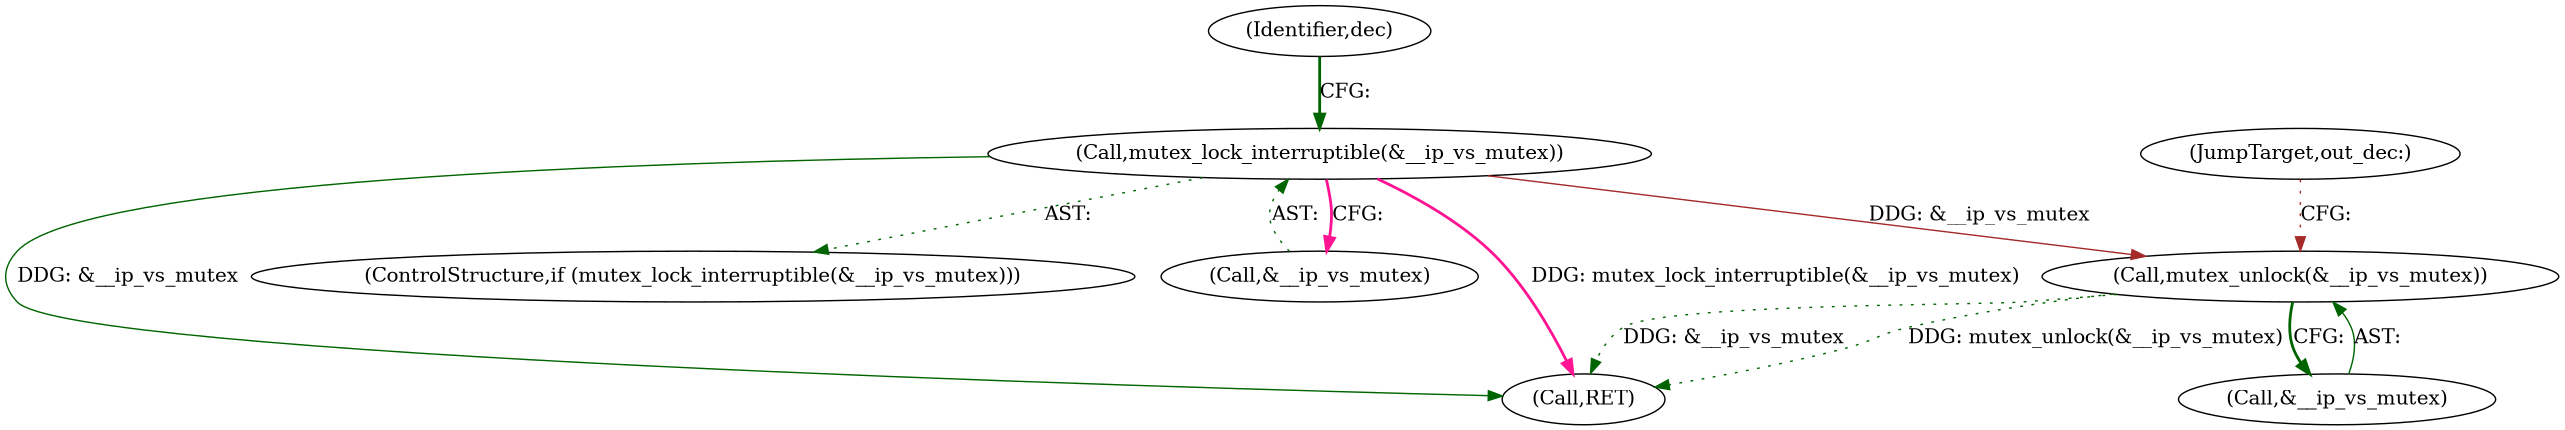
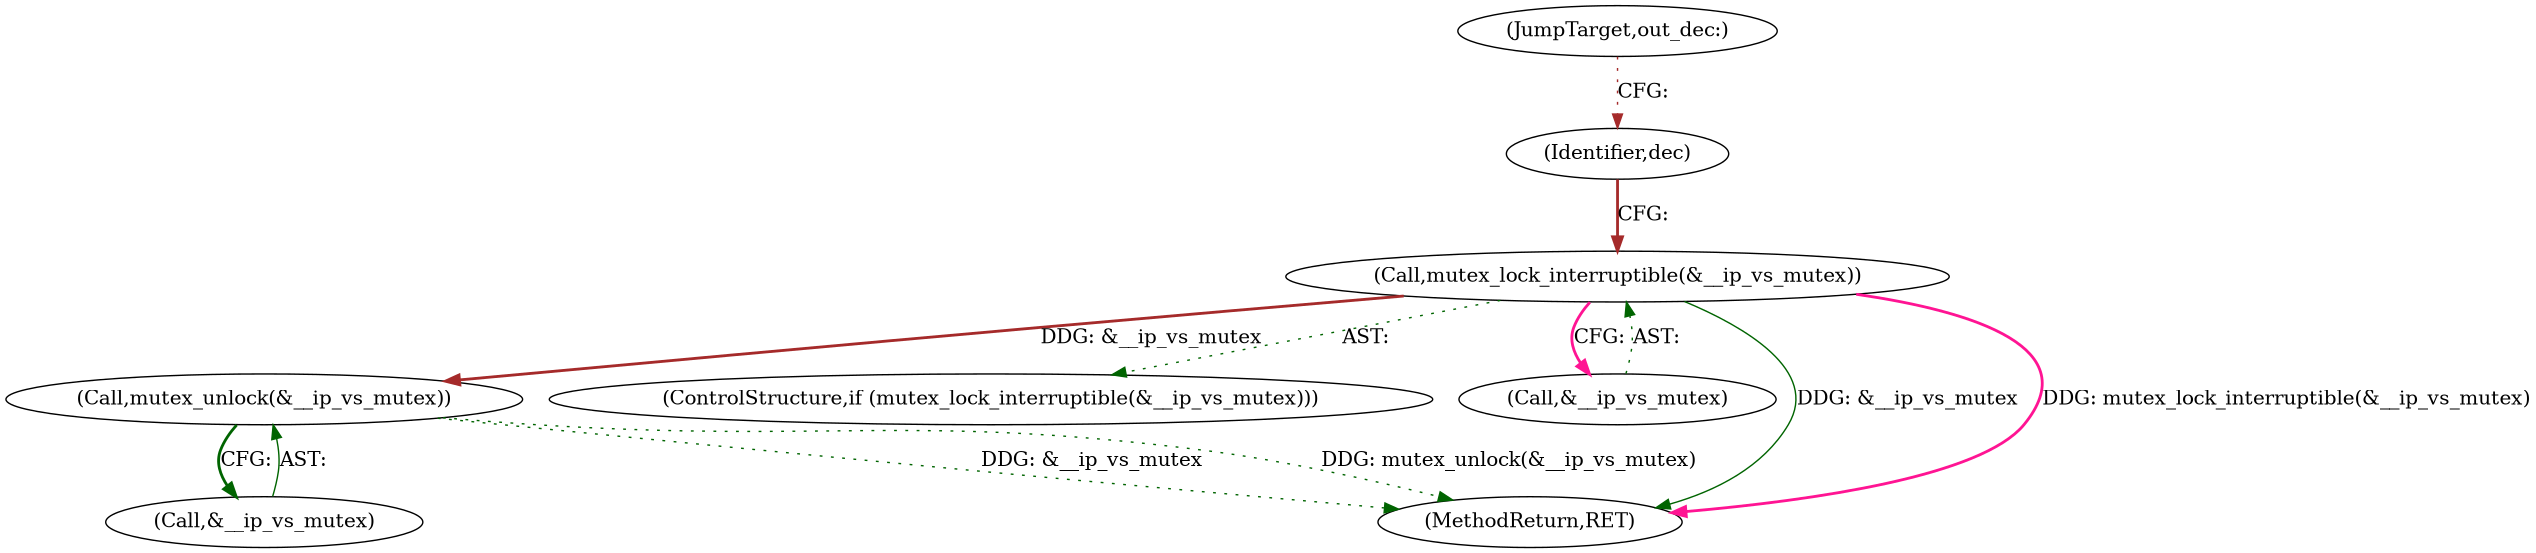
edge "(Identifier,dec)" -> "(Call,mutex_lock_interruptible(&__ip_vs_mutex))": color darkgreen -> brown
edge "(JumpTarget,out_dec:)" -> "(Call,mutex_unlock(&__ip_vs_mutex))": now "(JumpTarget,out_dec:)" -> "(Identifier,dec)"
edge "(Call,mutex_lock_interruptible(&__ip_vs_mutex))" -> "(Call,mutex_unlock(&__ip_vs_mutex))": style solid -> bold
node "(Call,RET)": label "(Call,RET)" -> "(MethodReturn,RET)"
